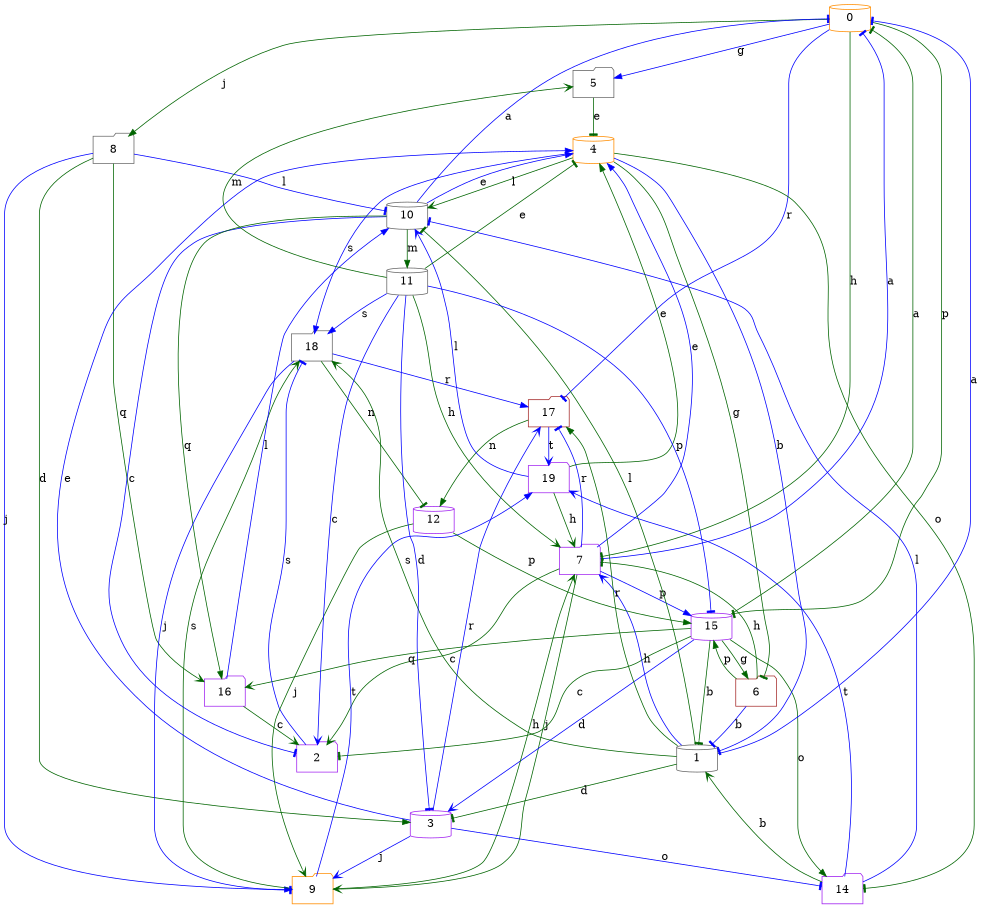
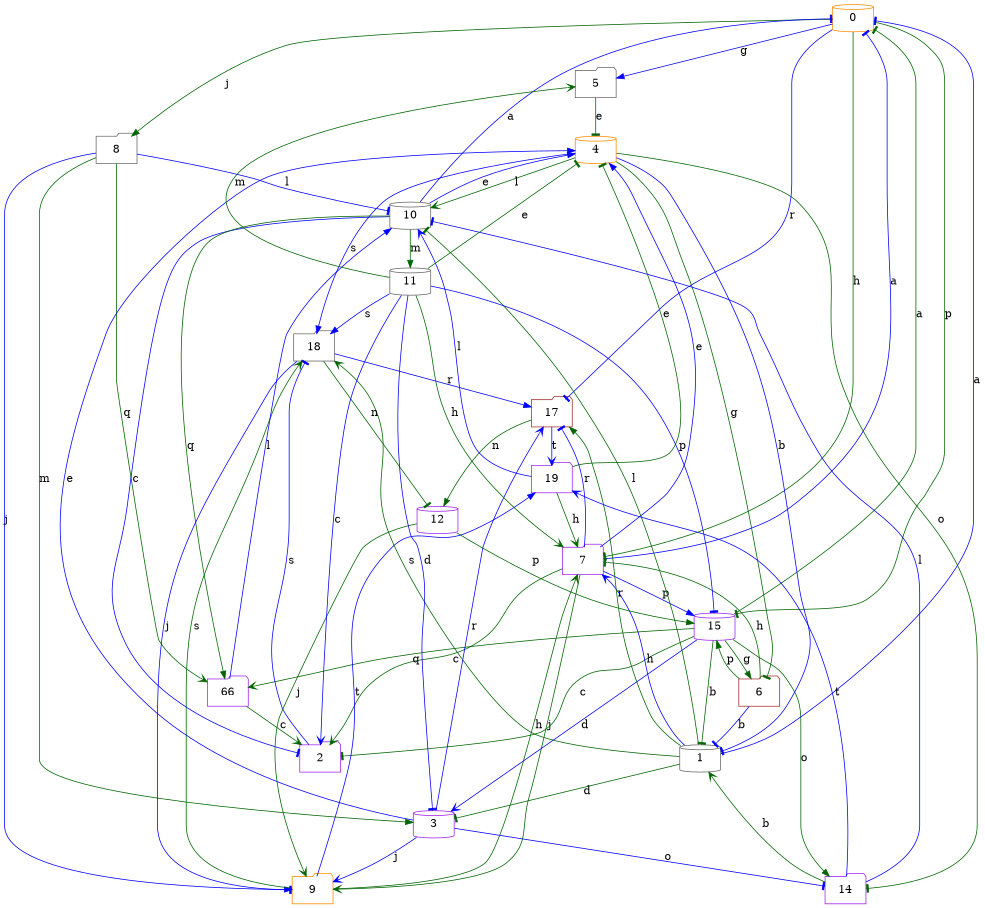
edge "19" -> "4": arrowhead normal -> tee
edge "8" -> "3": label "d" -> "m"
node "16": label "16" -> "66"
